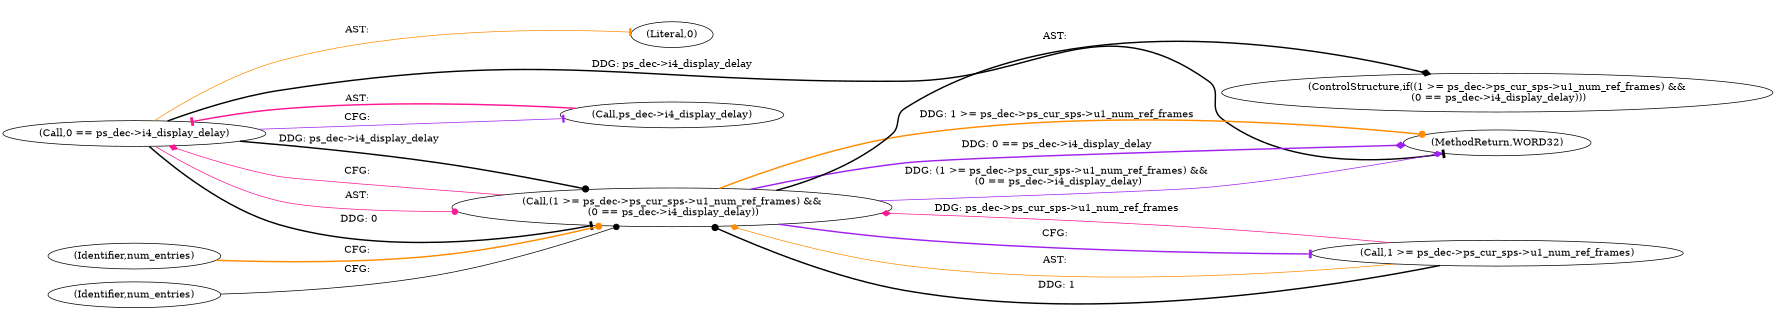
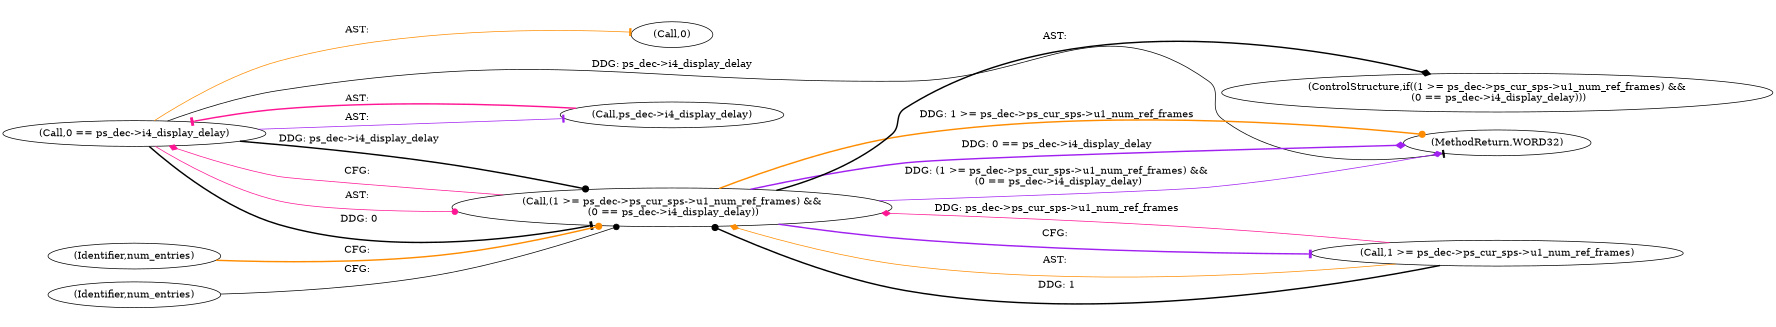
node "(Literal,0)": label "(Literal,0)" -> "(Call,0)"
edge "(Call,0 == ps_dec->i4_display_delay)" -> "(MethodReturn,WORD32)": style bold -> solid
edge "(Call,0 == ps_dec->i4_display_delay)" -> "(Call,ps_dec->i4_display_delay)": label "CFG: " -> "AST: "
